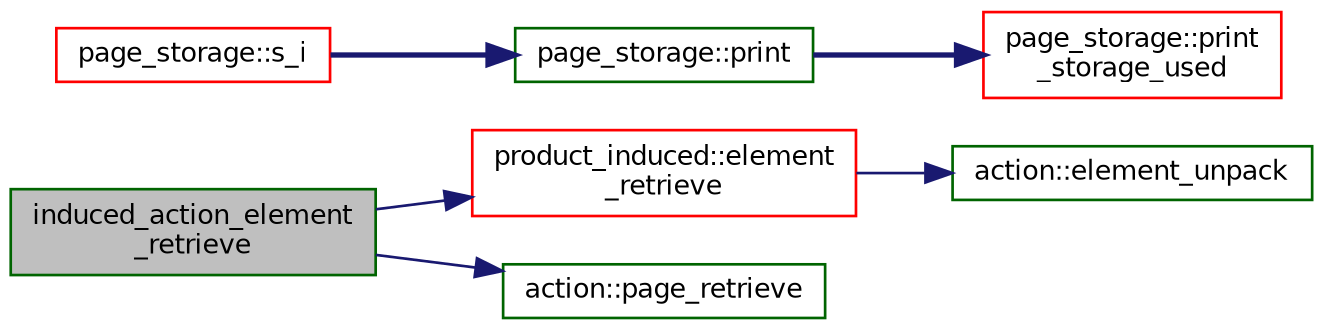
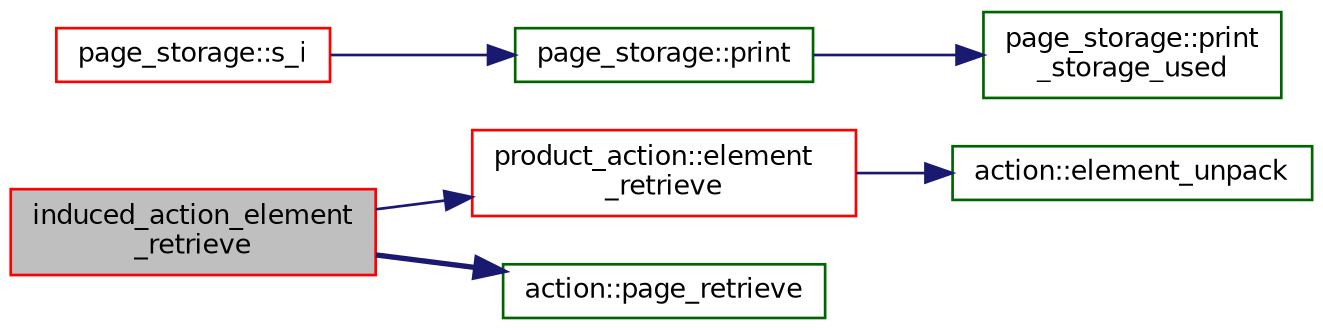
edge "page_storage::s_i" -> "page_storage::print": style bold -> solid
edge "page_storage::print" -> "page_storage::print _storage_used": style bold -> solid
node "page_storage::print _storage_used": color red -> darkgreen
node "product_induced::element _retrieve": label "product_induced::element _retrieve" -> "product_action::element _retrieve"
node "induced_action_element _retrieve": color darkgreen -> red
edge "induced_action_element _retrieve" -> "action::page_retrieve": style solid -> bold
